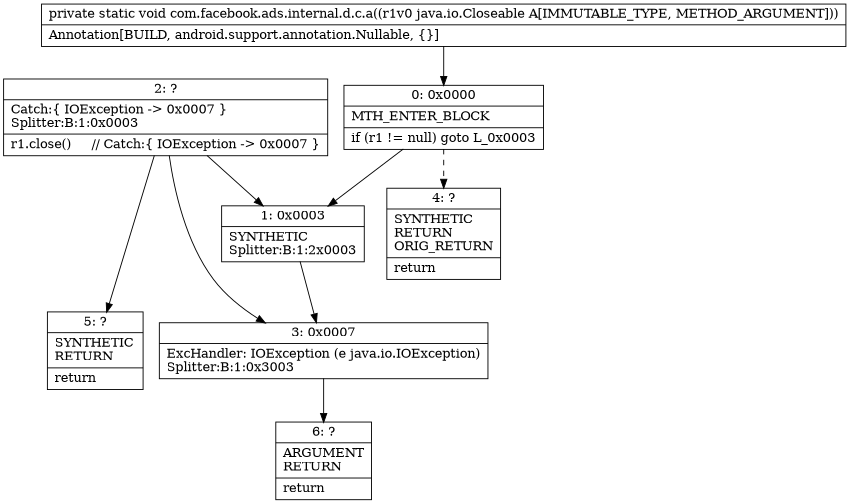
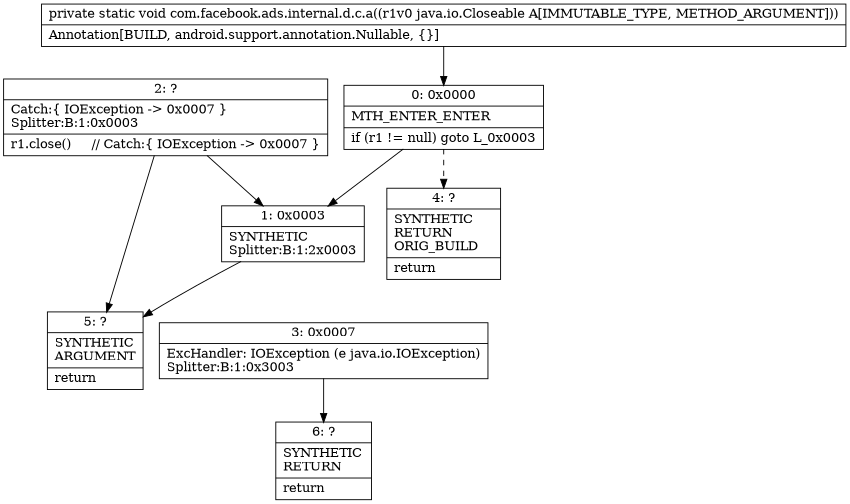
node "0: 0x0000": text "MTH_ENTER_BLOCK" -> "MTH_ENTER_ENTER"
node "4: ?": text "ORIG_RETURN" -> "ORIG_BUILD"
edge "2: ?" -> "3: 0x0007": removed
edge "1: 0x0003" -> "3: 0x0007": now "1: 0x0003" -> "5: ?"
node "5: ?": text "RETURN" -> "ARGUMENT"
node "6: ?": text "ARGUMENT" -> "SYNTHETIC"
